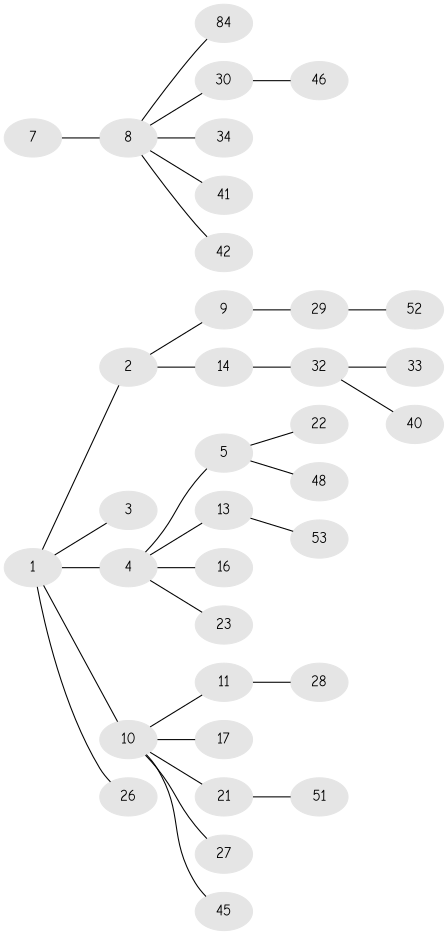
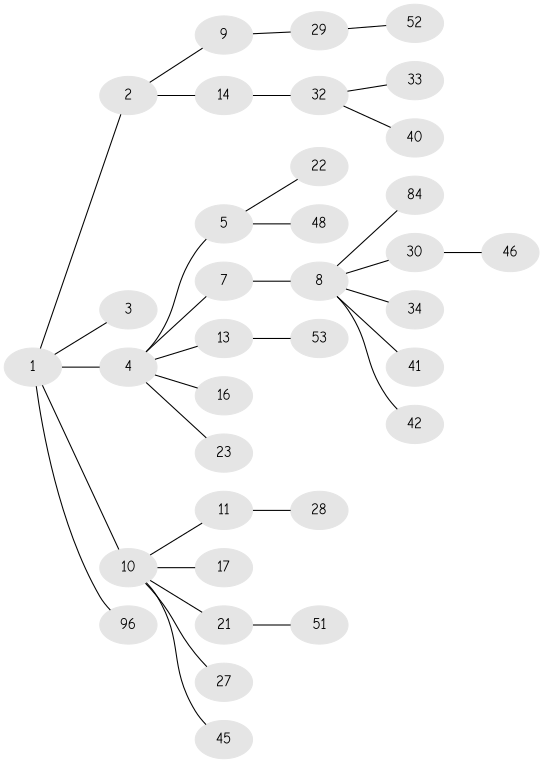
edge "7" -- "4": added
node "26": label "26" -> "96"
